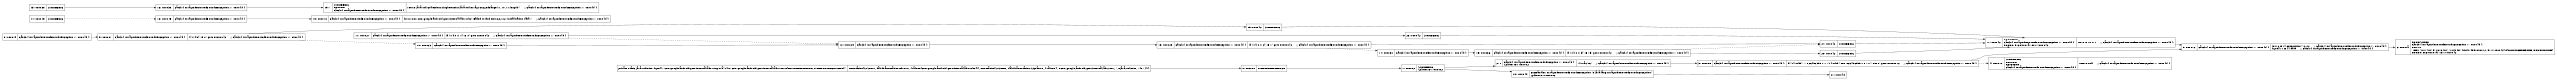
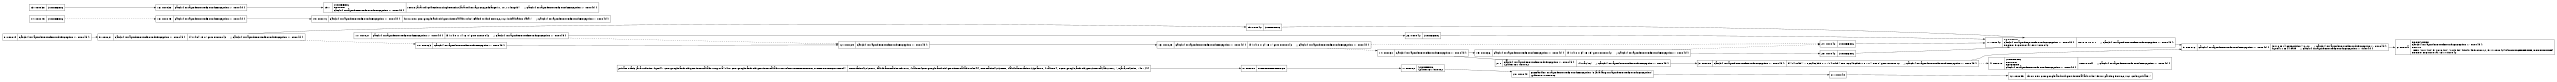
edge "13: 0x002e" -> "27: 0x0042": style solid -> dashed
edge "1: 0x0002" -> "2: ?": now "14: 0x0030" -> "2: ?"
node "22: 0x0055": added
